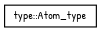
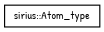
node "type::Atom_type": label "type::Atom_type" -> "sirius::Atom_type"
